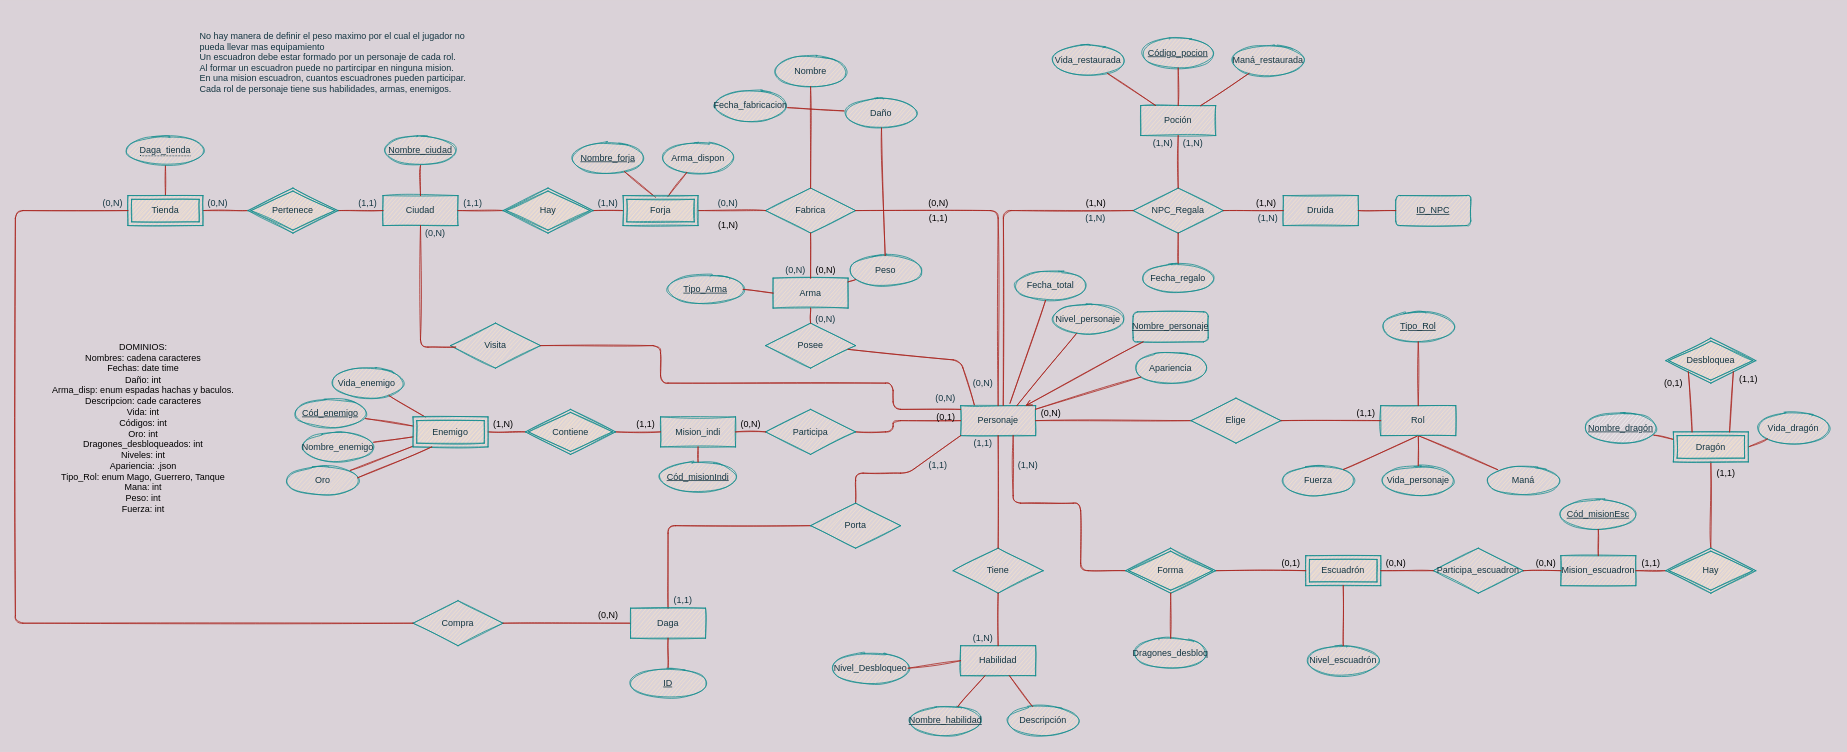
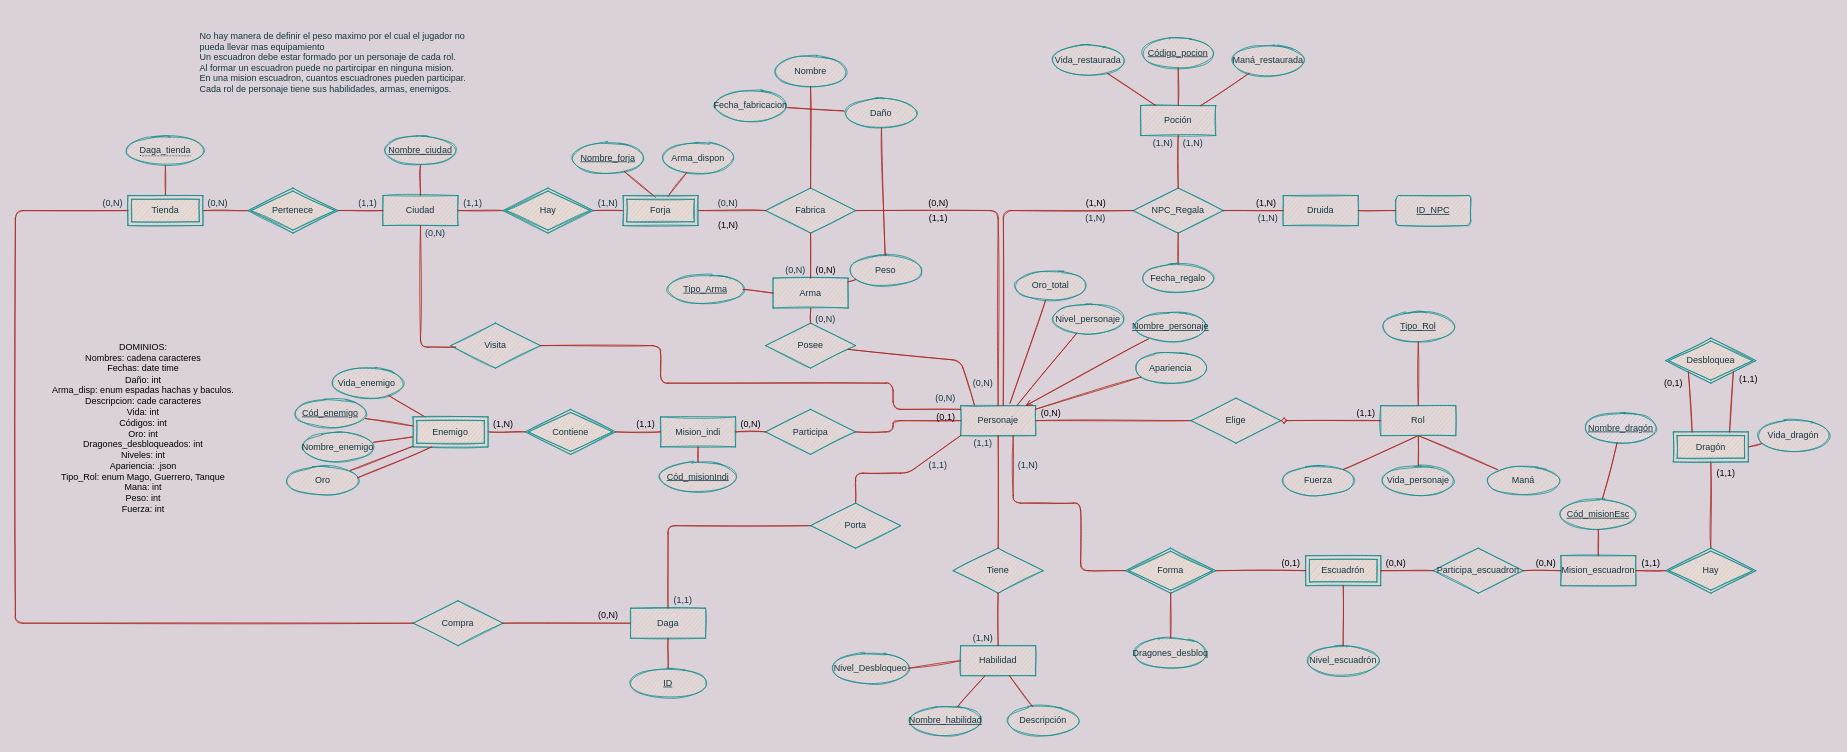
node "Fecha_total": label "Fecha_total" -> "Oro_total"
node "Nombre_personaje": shape rounded rectangle -> ellipse
edge "Elige" -- "Rol": arrowhead none -> diamond
node "Vida_dragón": moved (1793, 428) -> (1793, 435)
edge "Nombre_dragón" -- "Dragón": now "Nombre_dragón" -- "Cód_misionEsc"
